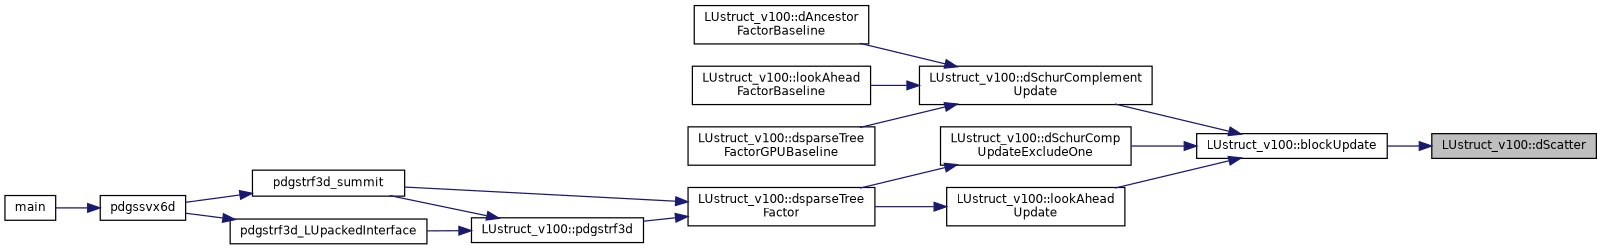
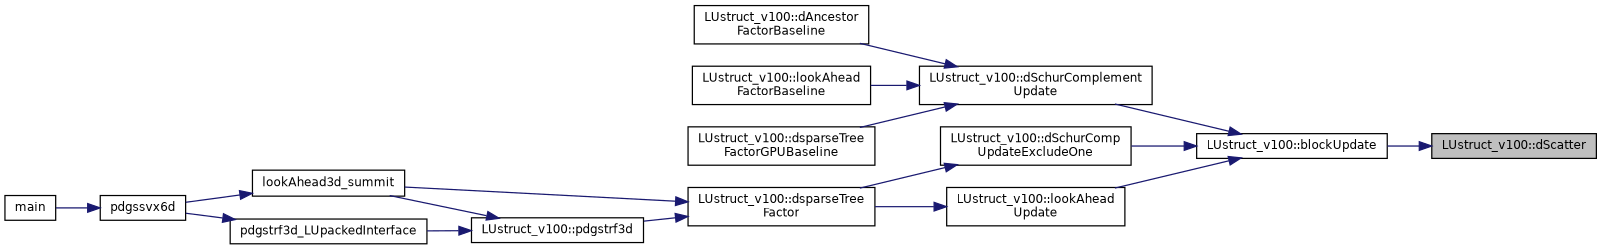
node "pdgstrf3d_summit": label "pdgstrf3d_summit" -> "lookAhead3d_summit"
